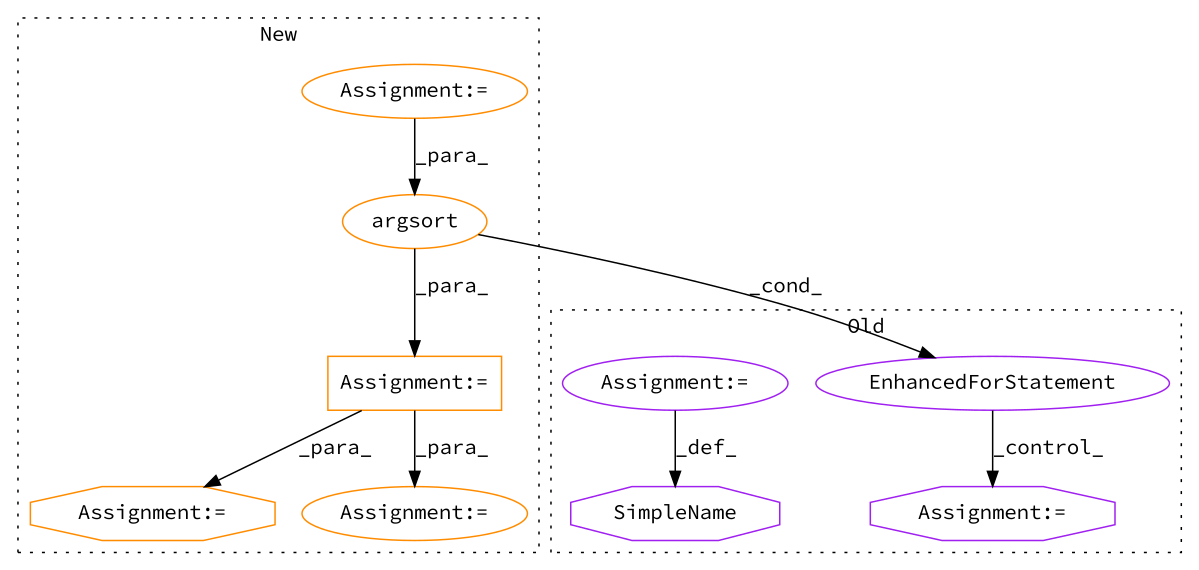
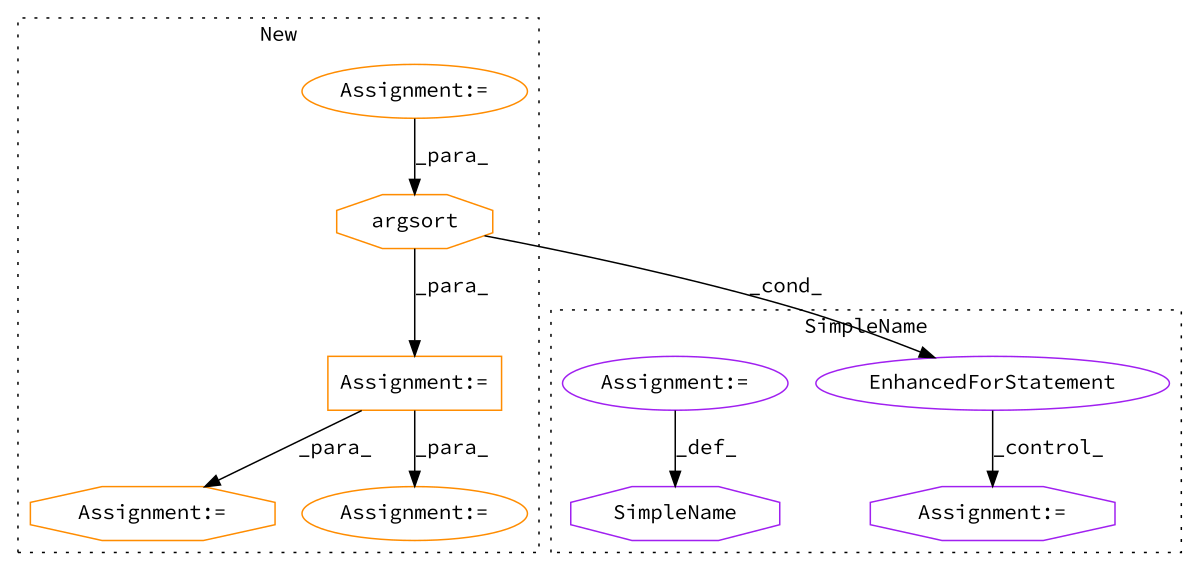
node "argsort": shape ellipse -> octagon
cluster "Old": label "Old" -> "SimpleName"
